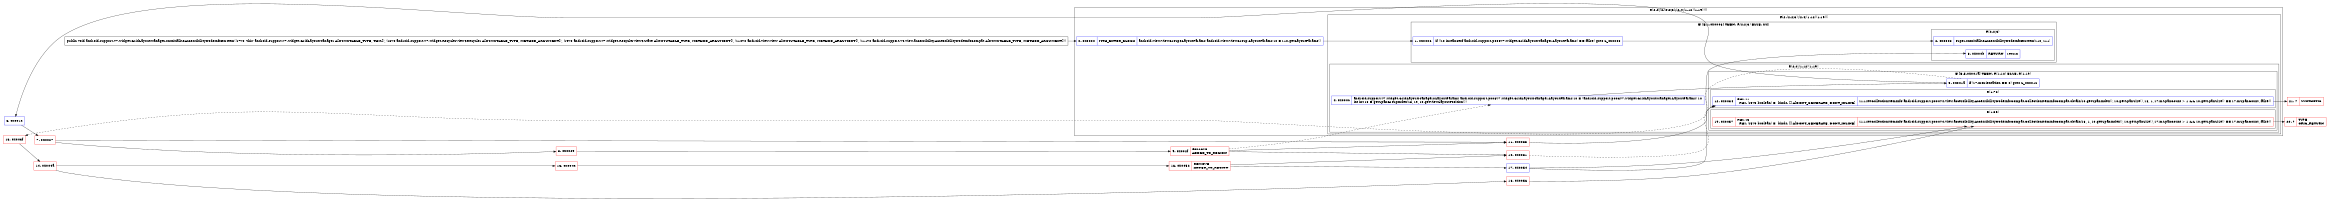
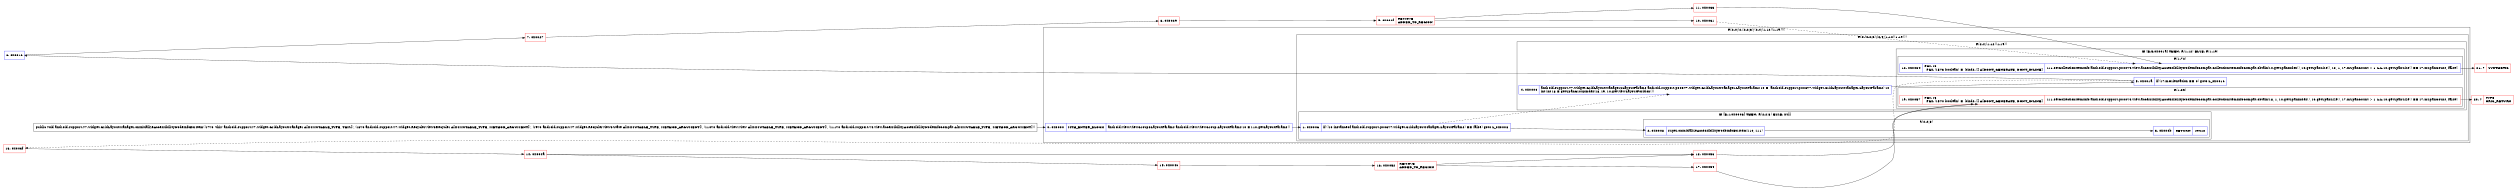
edge "17: 0x0054" -> "3: 0x000b": now "2: 0x0008" -> "3: 0x000b"
node "12: 0x0034": text "PHI: r1" -> "PHI: r5"
edge "9: 0x002f" -> "4: 0x000c": now "1: 0x0006" -> "4: 0x000c"
edge "7: 0x0027" -> "11: 0x0033": removed
edge "16: 0x0052" -> "10: 0x0031": now "16: 0x0052" -> "18: 0x0056"
node "17: 0x0054": color blue -> red
